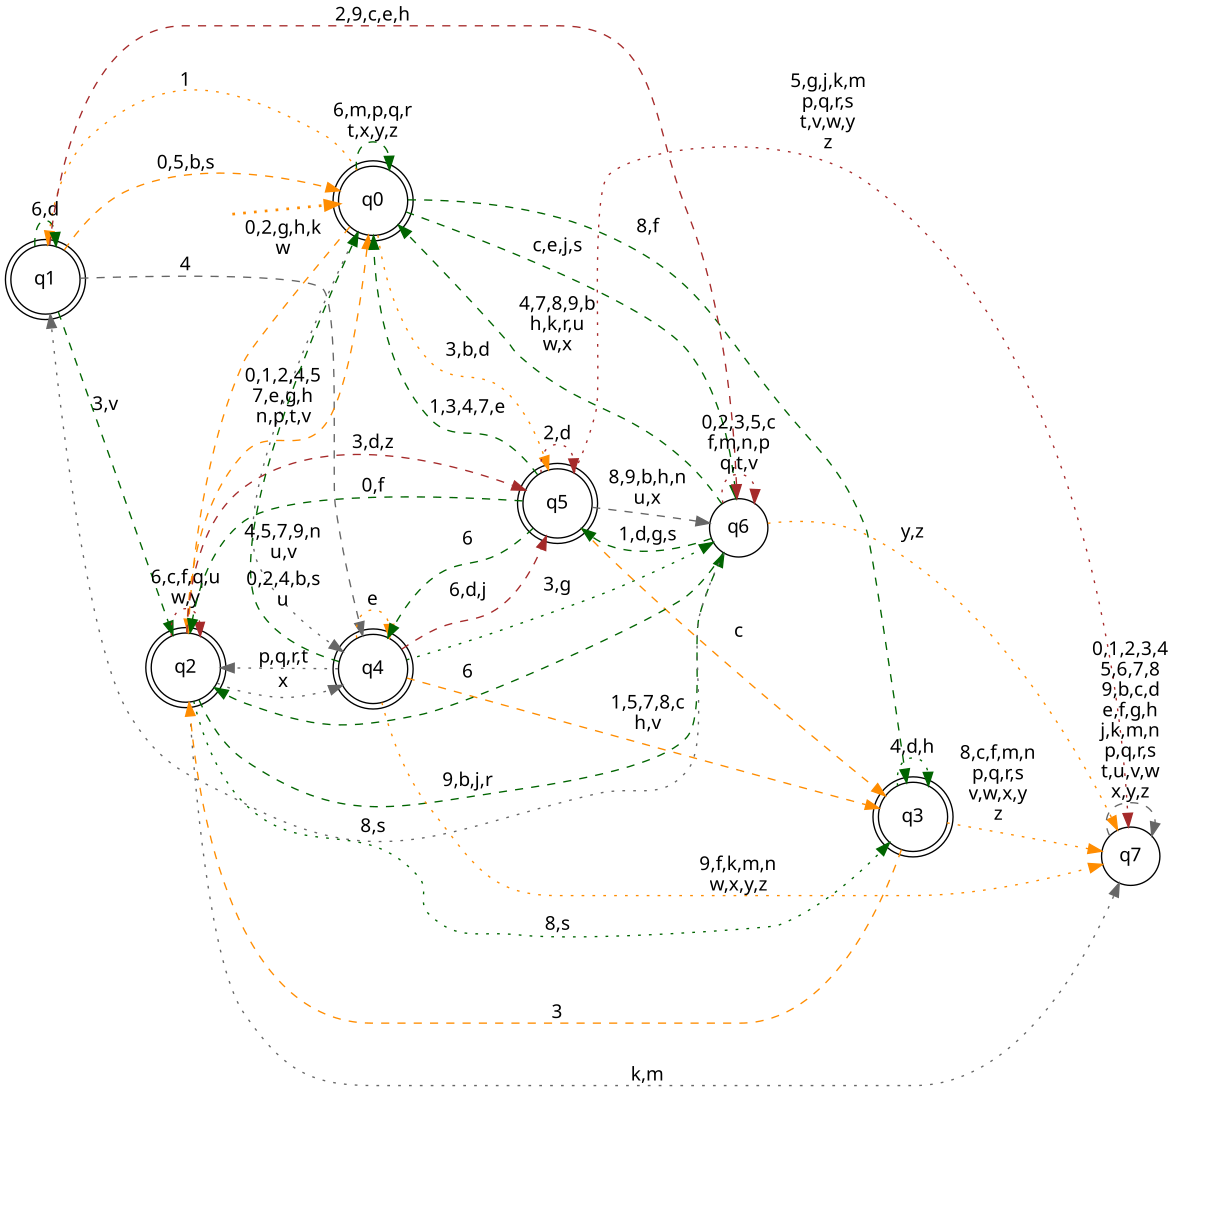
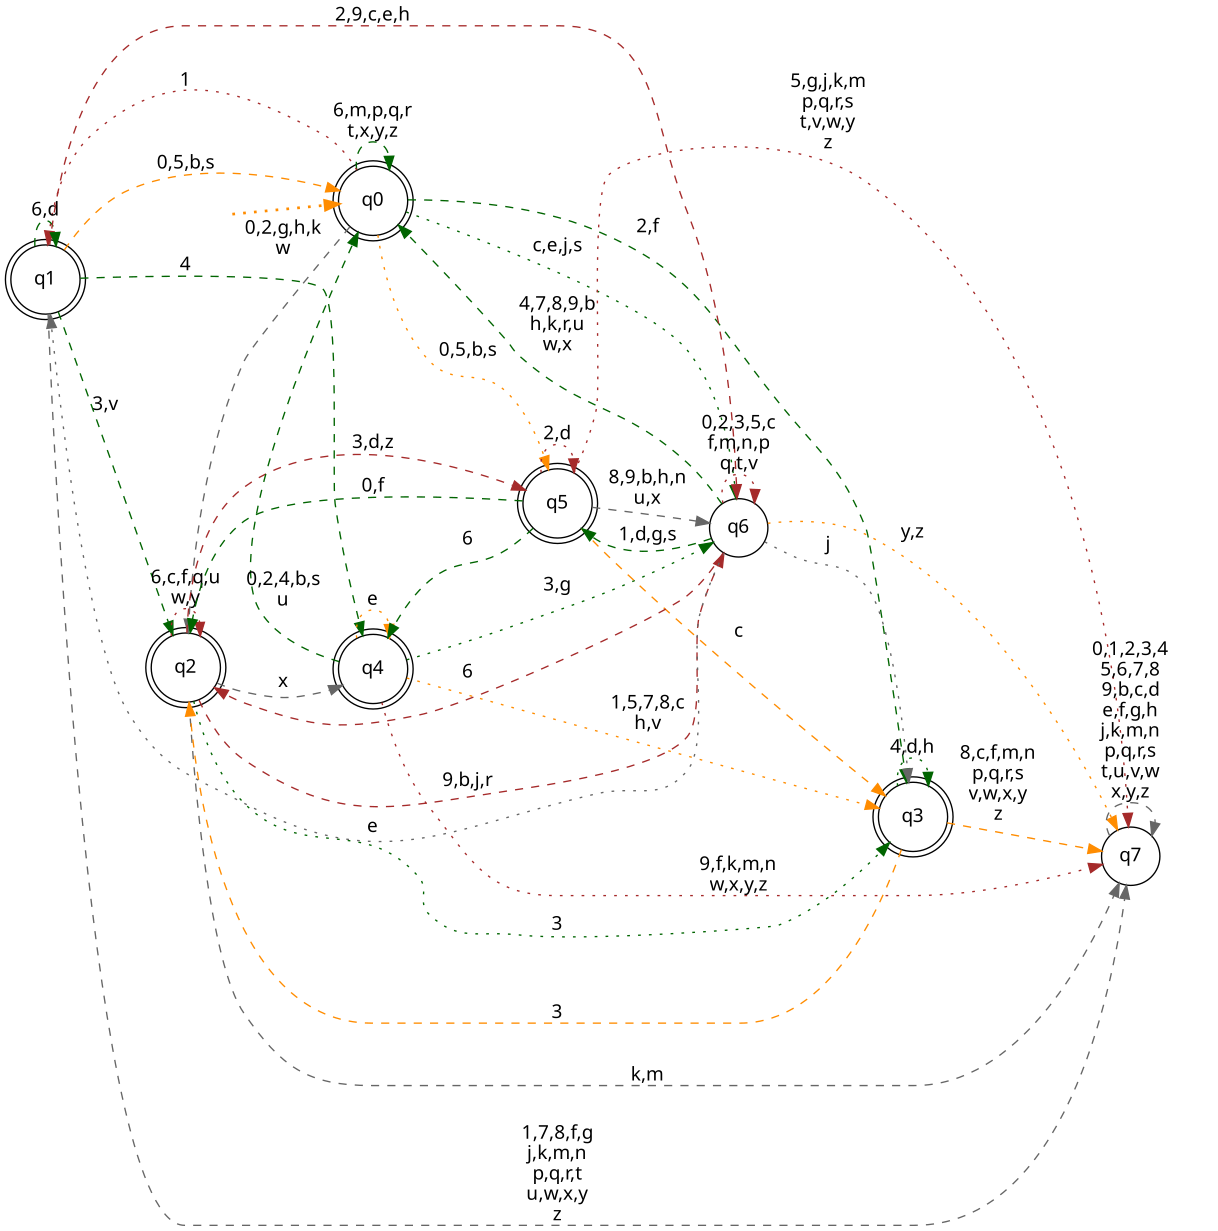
edge "q0" -> "q1": color darkorange -> brown
edge "q0" -> "q3": label "8,f" -> "2,f"
edge "q0" -> "q6": style dashed -> dotted
edge "q1" -> "q4": color gray40 -> darkgreen
edge "q0" -> "q5": label "3,b,d" -> "0,5,b,s"
edge "q5" -> "q0": removed, label "1,3,4,7,e"
edge "q0" -> "q2": color darkorange -> gray40
edge "q2" -> "q0": removed, label "0,1,2,4,5 7,e,g,h n,p,t,v"
edge "q0" -> "q4": removed, label "4,5,7,9,n u,v"
edge "q6" -> "q3": added, label "j"
edge "q4" -> "q5": removed, label "6,d,j"
edge "q4" -> "q2": removed, label "p,q,r,t"
edge "q6" -> "q2": color darkgreen -> brown
edge "q2" -> "q4": style dotted -> dashed
edge "q4" -> "q3": style dashed -> dotted
edge "q2" -> "q6": color darkgreen -> brown
edge "q6" -> "q1": label "8,s" -> "e"
edge "q3" -> "q7": style dotted -> dashed
edge "q4" -> "q7": color darkorange -> brown
edge "q2" -> "q3": label "8,s" -> "3"
edge "q2" -> "q7": style dotted -> dashed
edge "q1" -> "q7": added, label "1,7,8,f,g j,k,m,n p,q,r,t u,w,x,y z"
